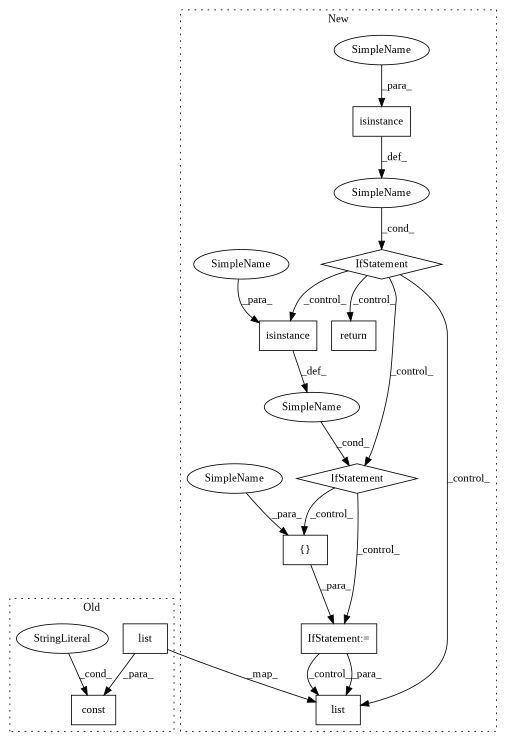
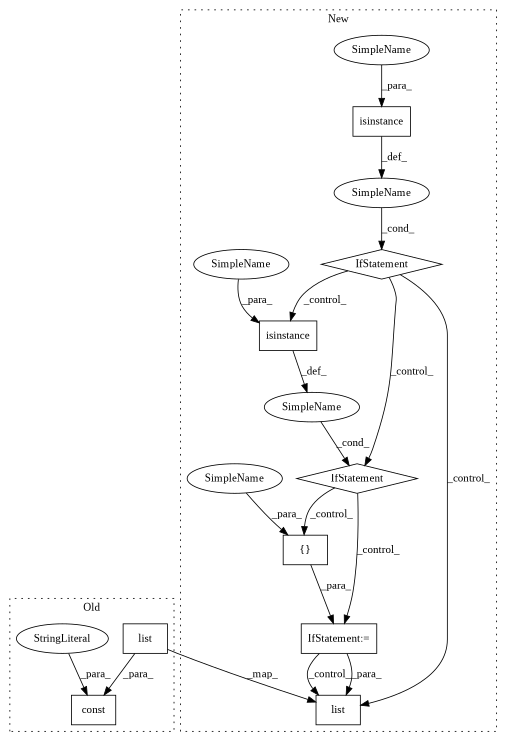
node "return": removed
edge "StringLiteral" -> "const": label "_cond_" -> "_para_"
